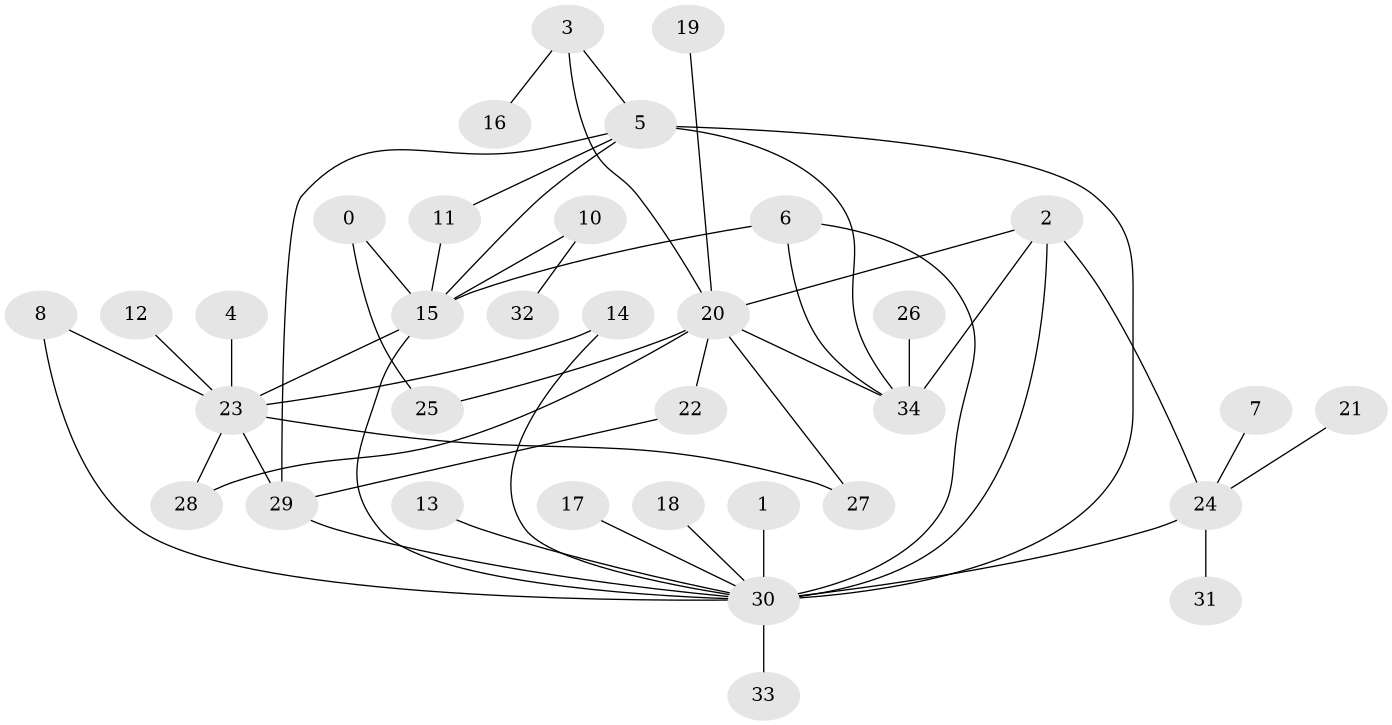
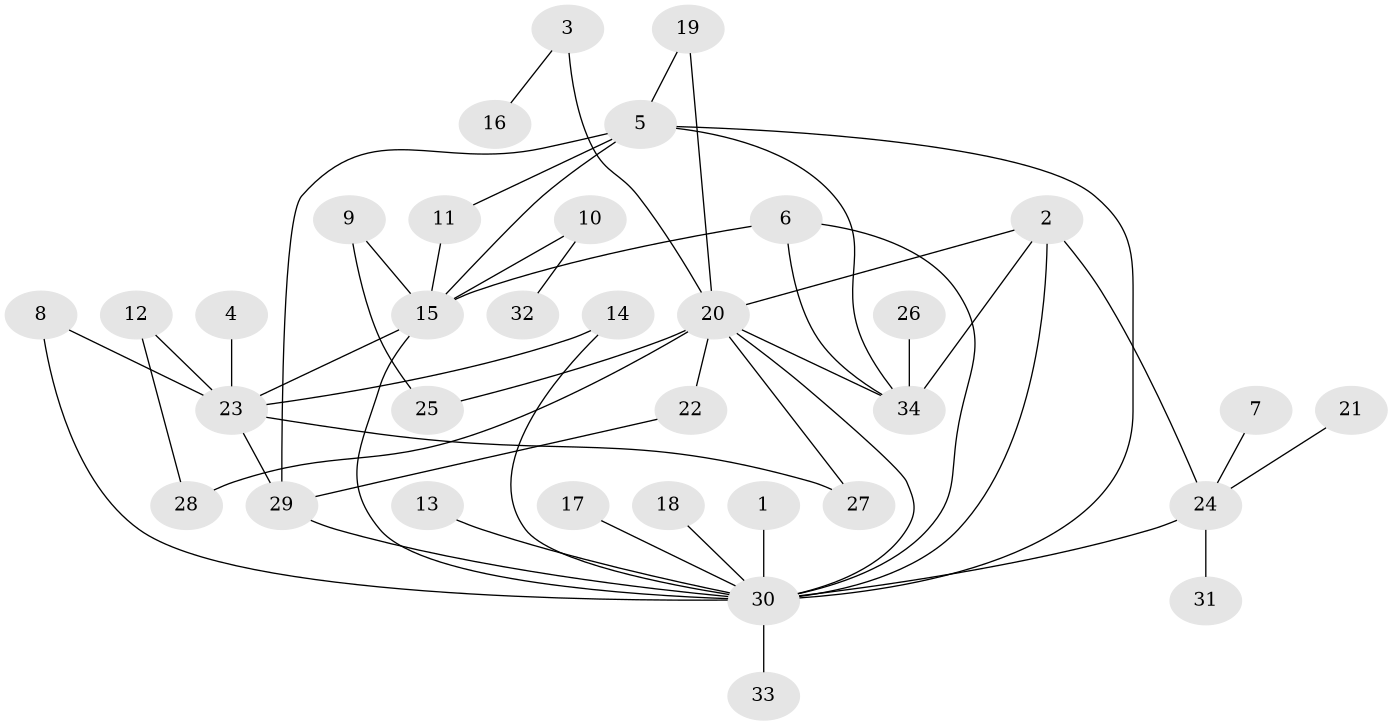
edge "3" -- "5": now "19" -- "5"
node "0": label "0" -> "9"
edge "23" -- "28": now "12" -- "28"
edge "20" -- "30": added
